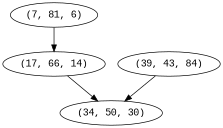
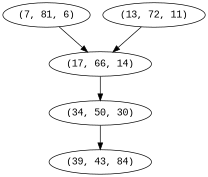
node "(13, 72, 11)": added
edge "(39, 43, 84)" -> "(34, 50, 30)": reversed
